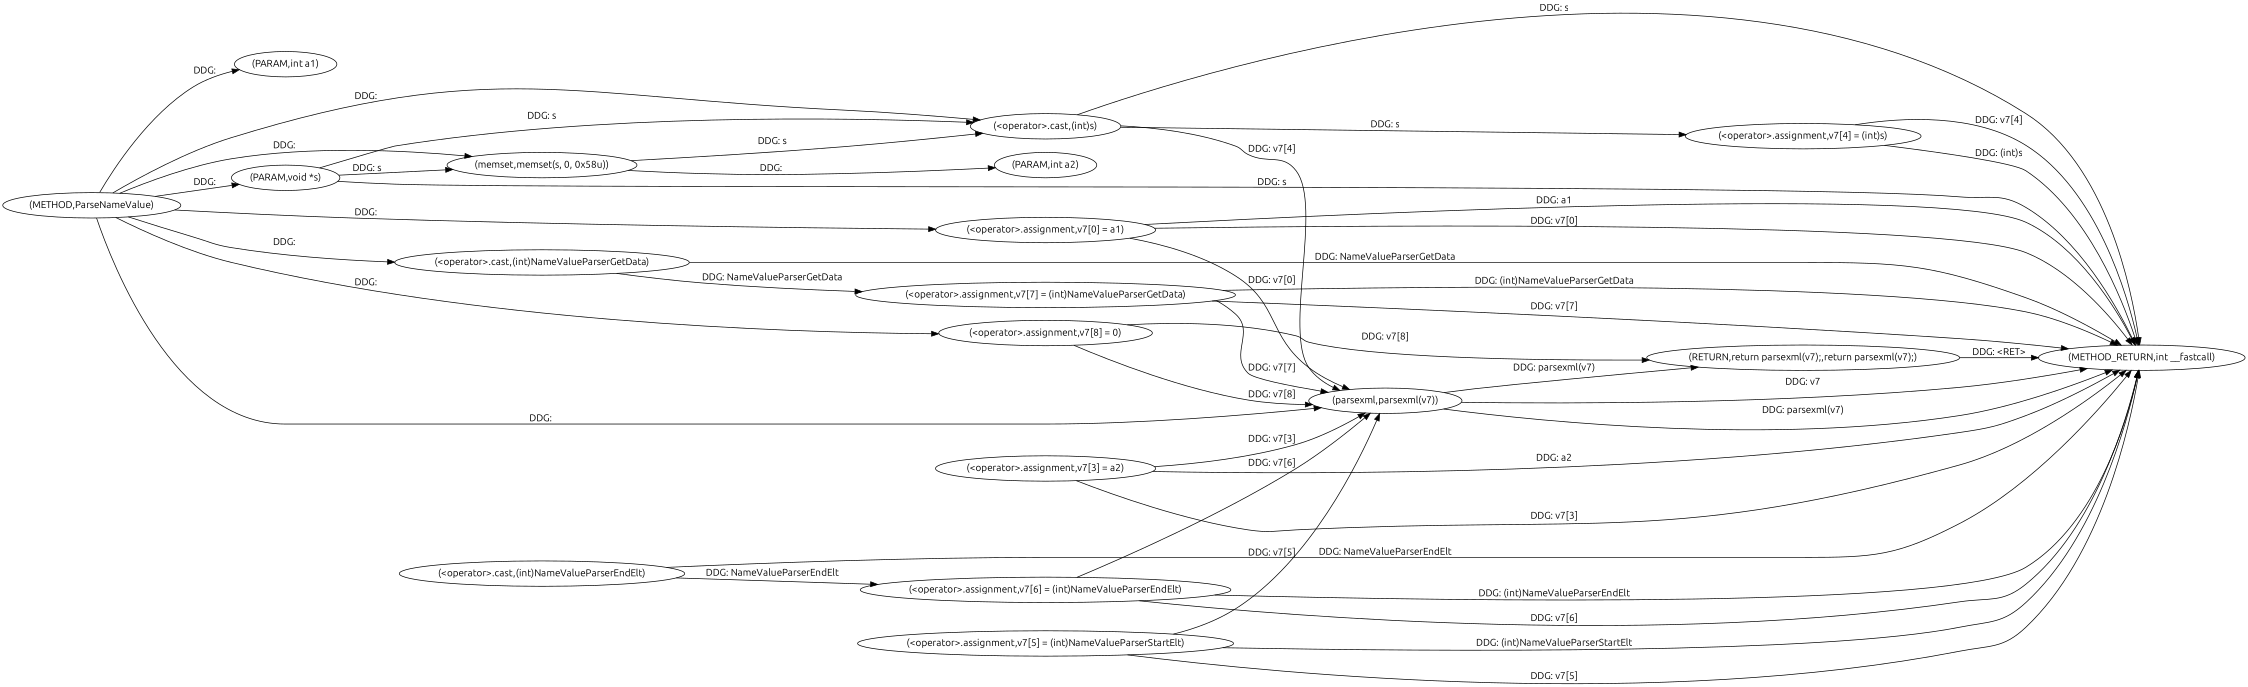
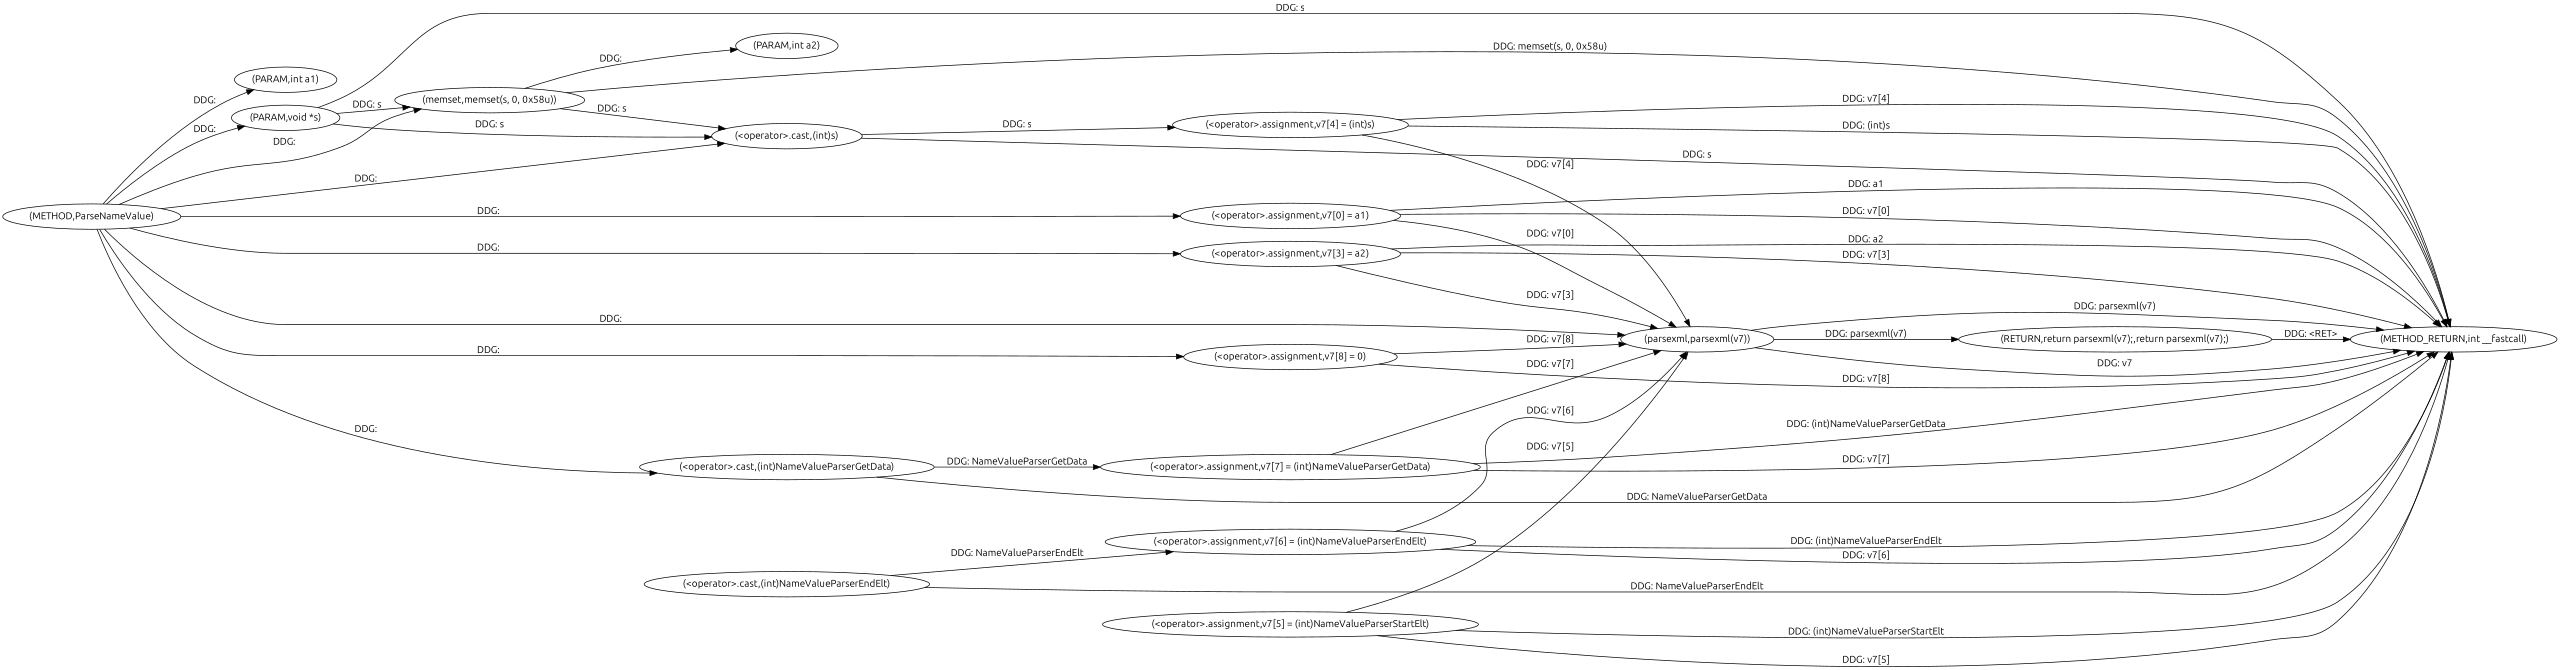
edge "(memset,memset(s, 0, 0x58u))" -> "(METHOD_RETURN,int __fastcall)": added, label "DDG: memset(s, 0, 0x58u)"
edge "(<operator>.cast,(int)s)" -> "(parsexml,parsexml(v7))": now "(<operator>.assignment,v7[4] = (int)s)" -> "(parsexml,parsexml(v7))"
edge "(METHOD,ParseNameValue)" -> "(<operator>.assignment,v7[3] = a2)": added, label "DDG:"
edge "(<operator>.assignment,v7[8] = 0)" -> "(RETURN,return parsexml(v7);,return parsexml(v7);)": now "(<operator>.assignment,v7[8] = 0)" -> "(METHOD_RETURN,int __fastcall)"
